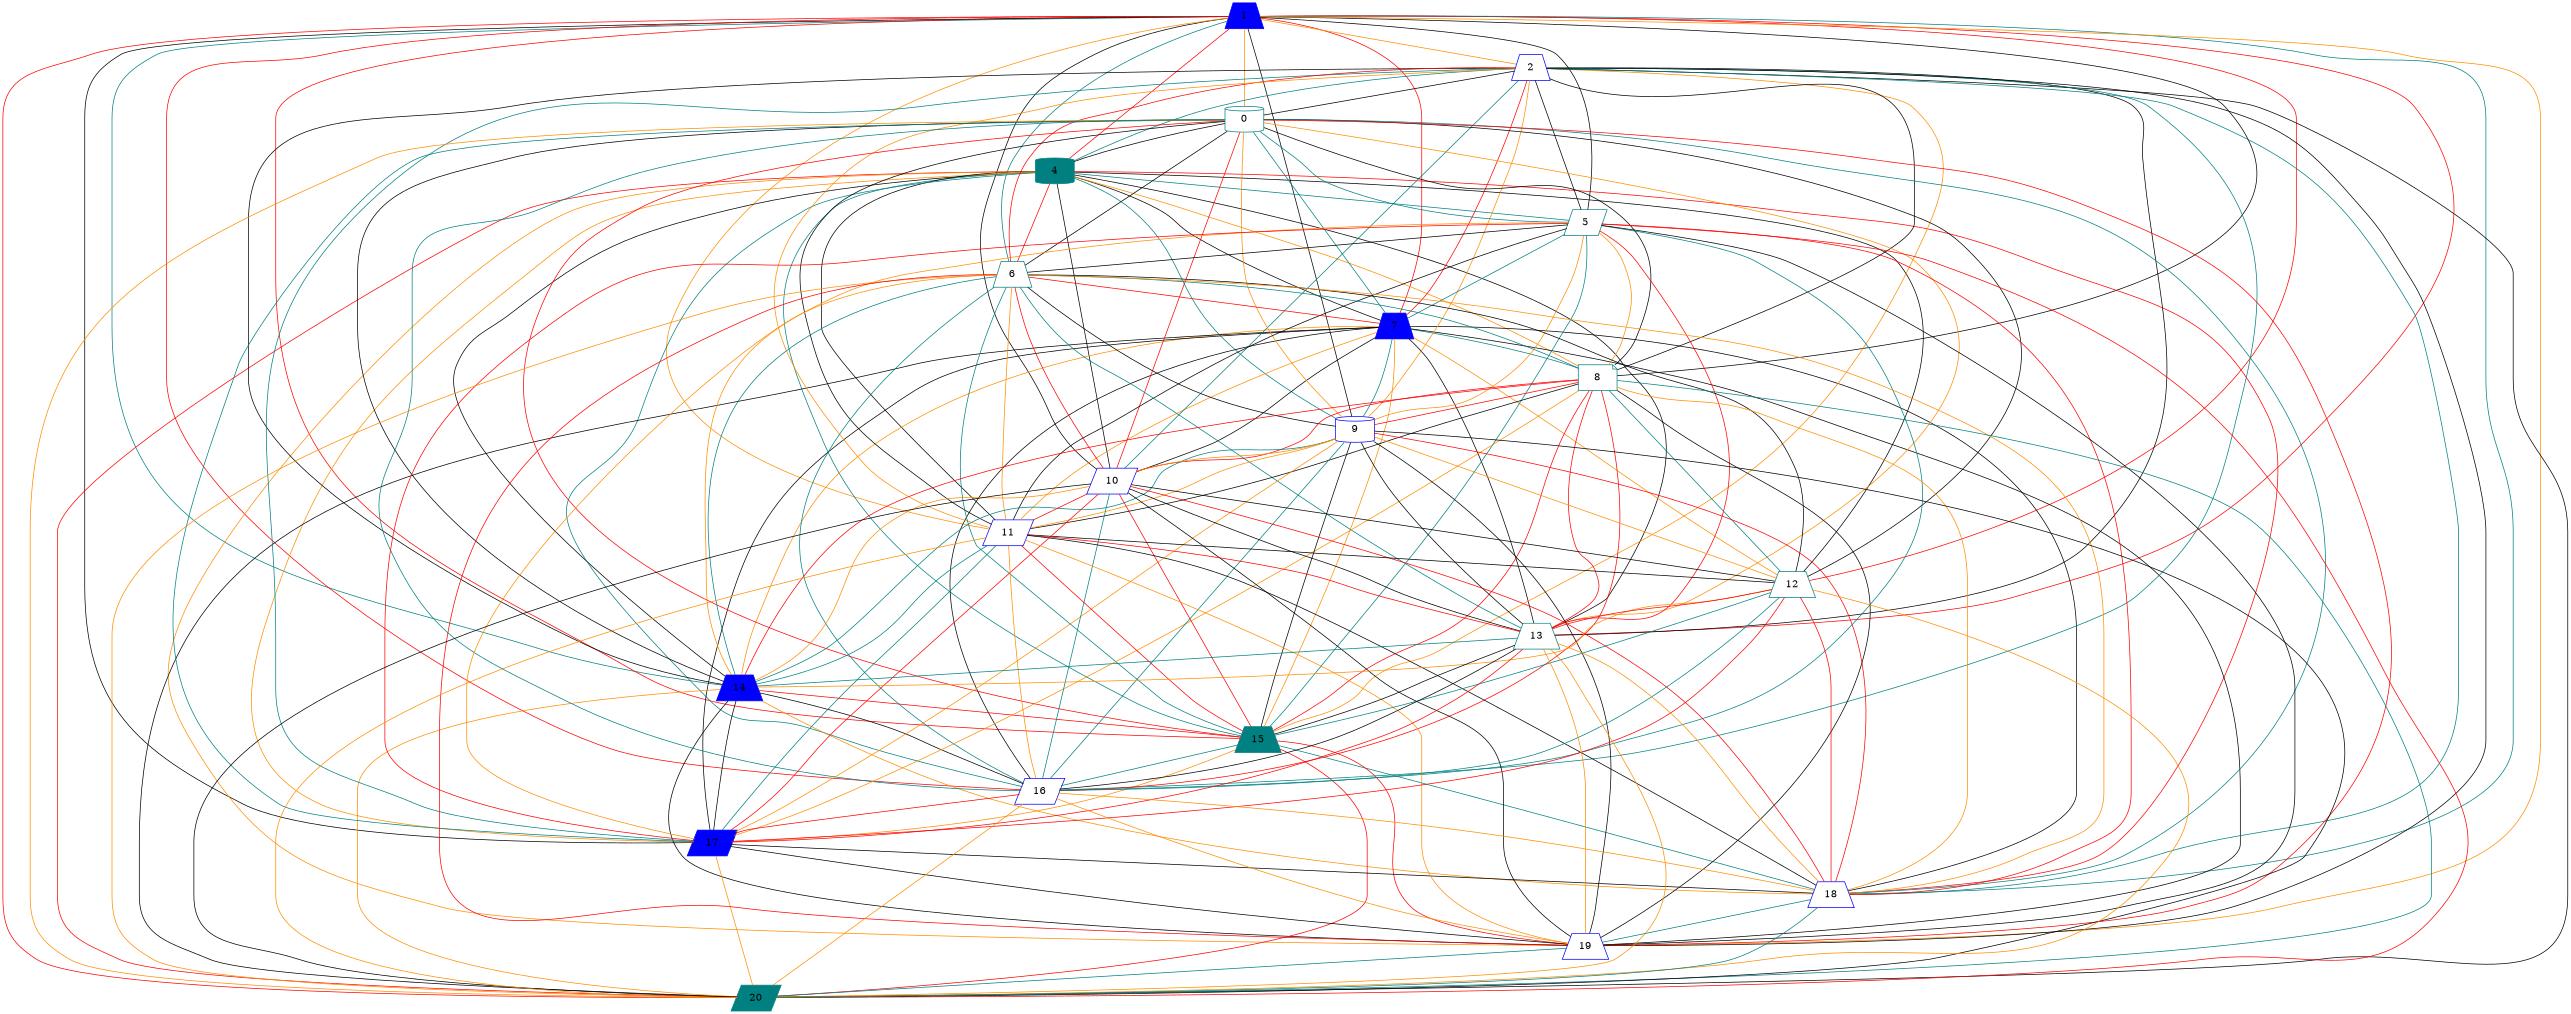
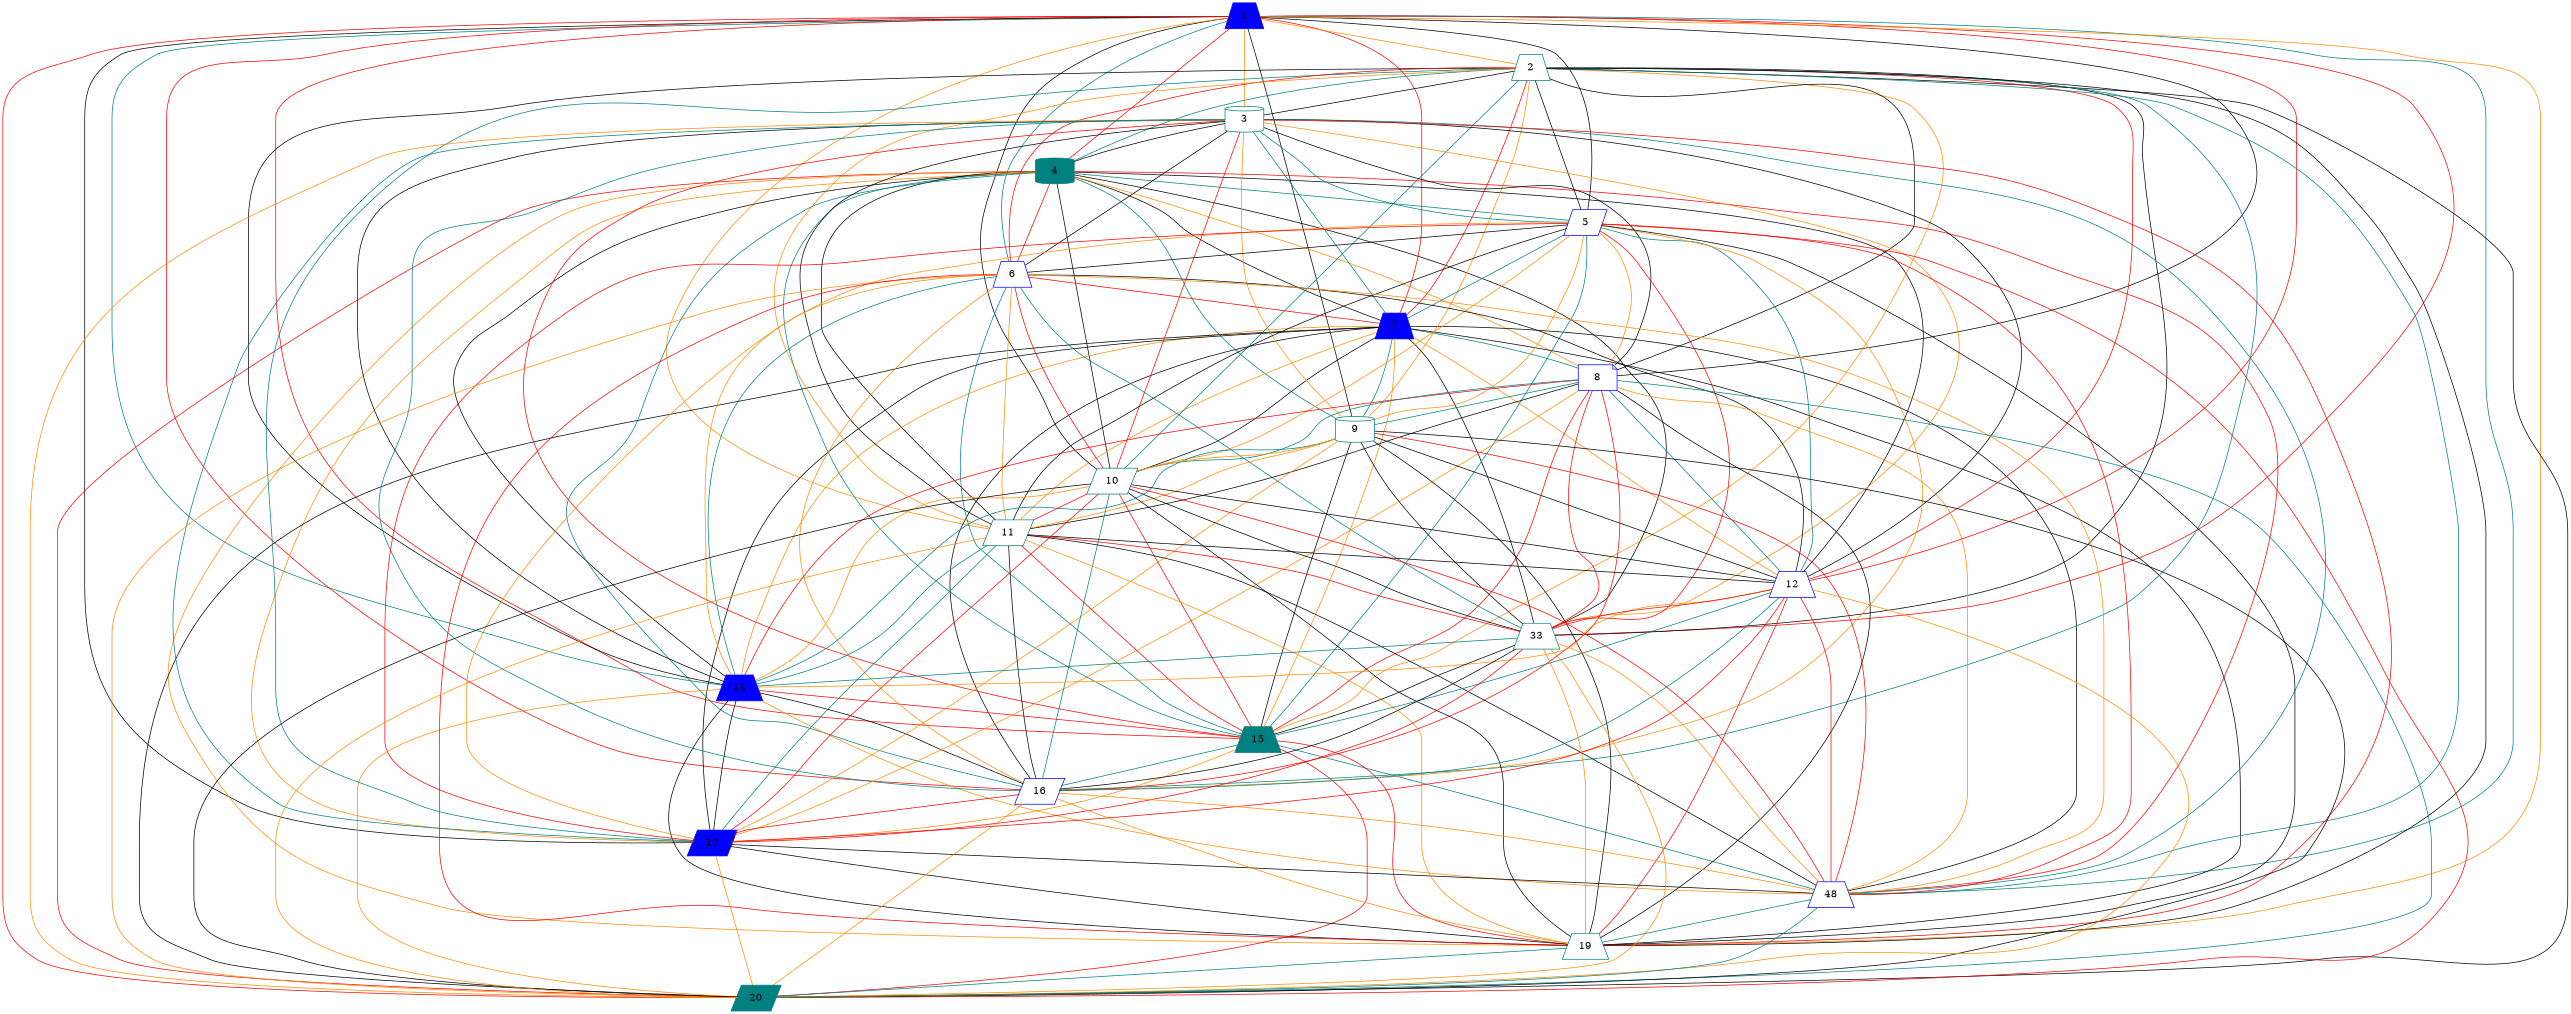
node "2": color blue -> teal
node "0": label "0" -> "3"
edge "2" -- "12": added
node "5": color teal -> blue
node "6": color teal -> blue
edge "6" -- "8": removed
edge "5" -- "12": added
edge "5" -- "10": added
node "8": color teal -> blue
edge "6" -- "9": removed
edge "8" -- "9": color red -> teal
node "9": color blue -> teal
edge "8" -- "10": color red -> teal
node "10": color blue -> teal
edge "9" -- "12": color darkorange -> black
node "11": color blue -> teal
edge "6" -- "16": color teal -> darkorange
node "12": color teal -> blue
edge "9" -- "16": removed
node "13": label "13" -> "33"
edge "11" -- "16": color darkorange -> black
edge "5" -- "16": color teal -> darkorange
edge "12" -- "19": added
node "18": label "18" -> "48"
node "19": color blue -> teal
